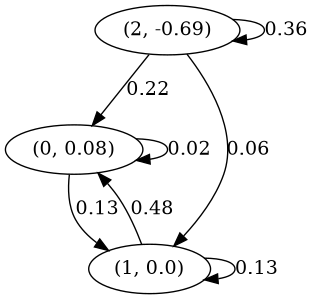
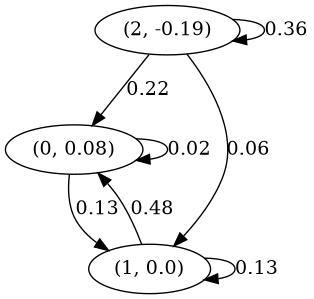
node "(2, -0.69)": label "(2, -0.69)" -> "(2, -0.19)"
